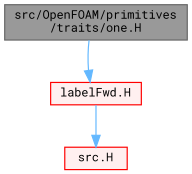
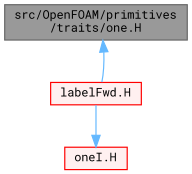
edge "src/OpenFOAM/primitives /traits/one.H" -> "labelFwd.H": reversed
node "src.H": label "src.H" -> "oneI.H"
